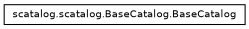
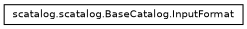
node "scatalog.scatalog.BaseCatalog.BaseCatalog": label "scatalog.scatalog.BaseCatalog.BaseCatalog" -> "scatalog.scatalog.BaseCatalog.InputFormat"
